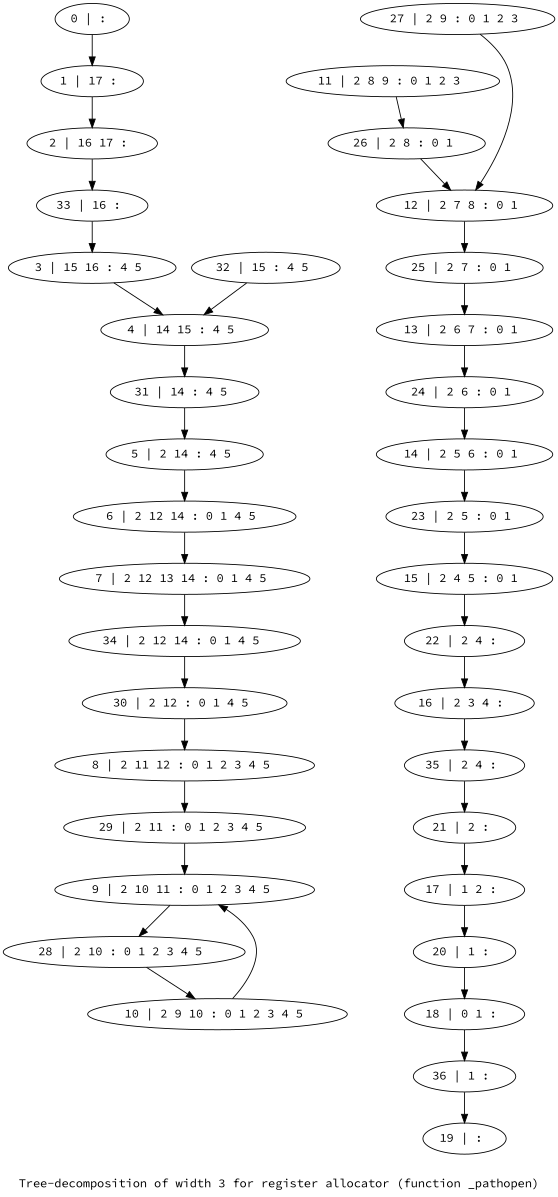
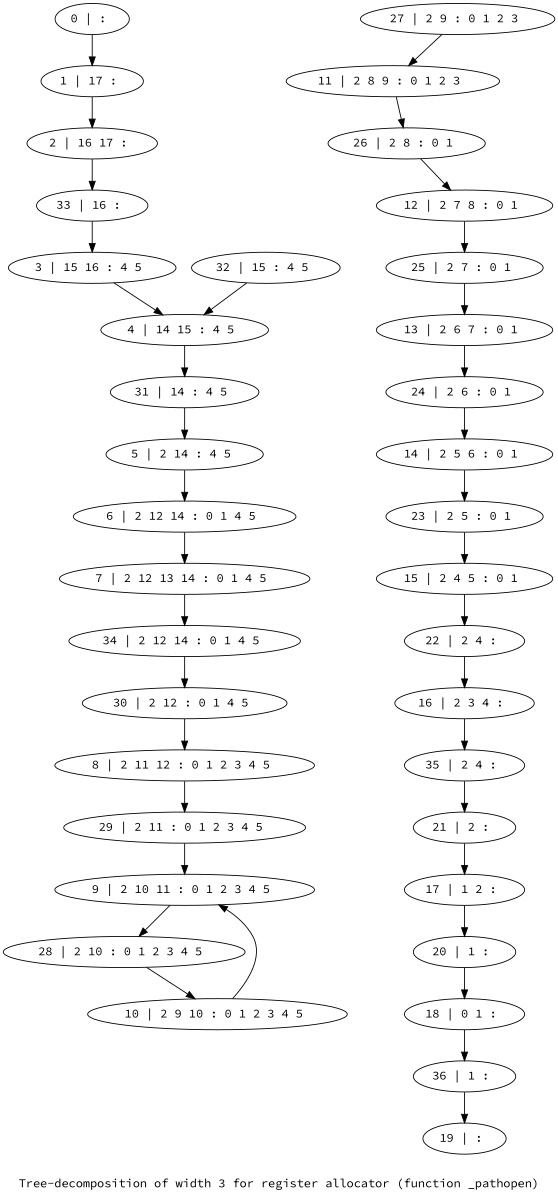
edge "27 | 2 9 : 0 1 2 3" -> "12 | 2 7 8 : 0 1": now "27 | 2 9 : 0 1 2 3" -> "11 | 2 8 9 : 0 1 2 3"
